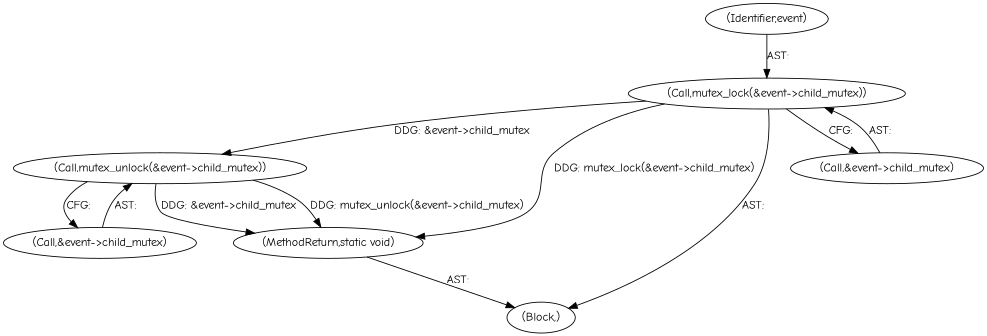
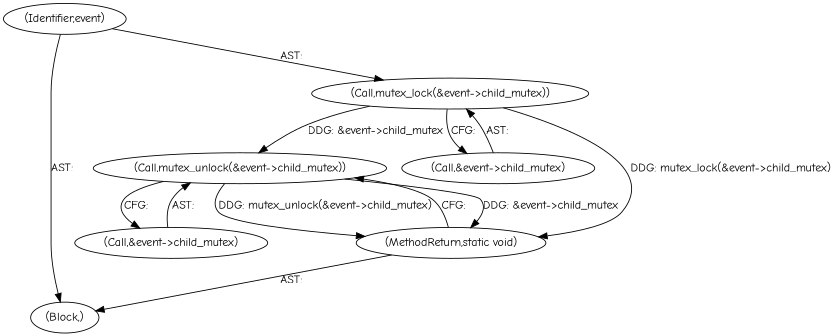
edge "(MethodReturn,static void)" -> "(Call,mutex_unlock(&event->child_mutex))": added, label "CFG:"
edge "(Call,mutex_lock(&event->child_mutex))" -> "(Block,)": now "(Identifier,event)" -> "(Block,)"
